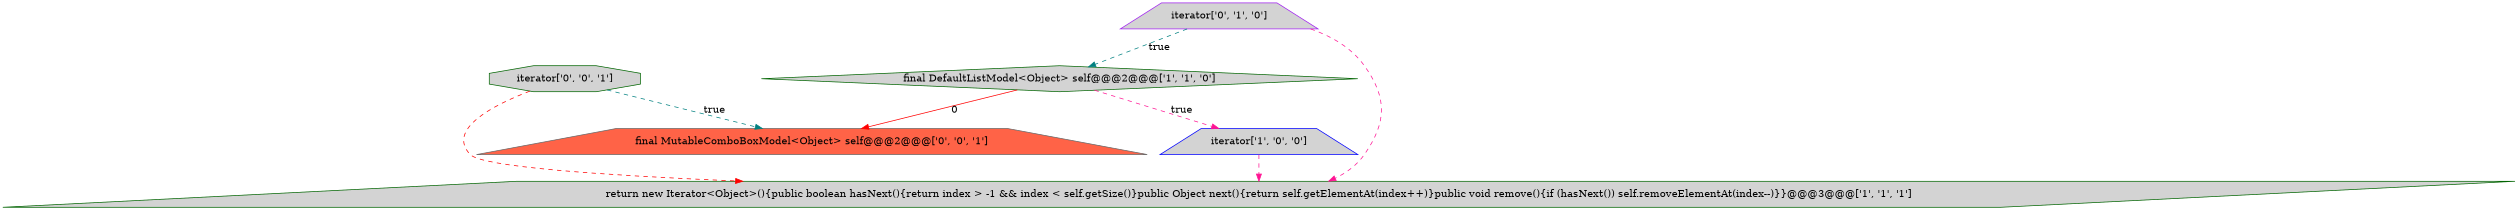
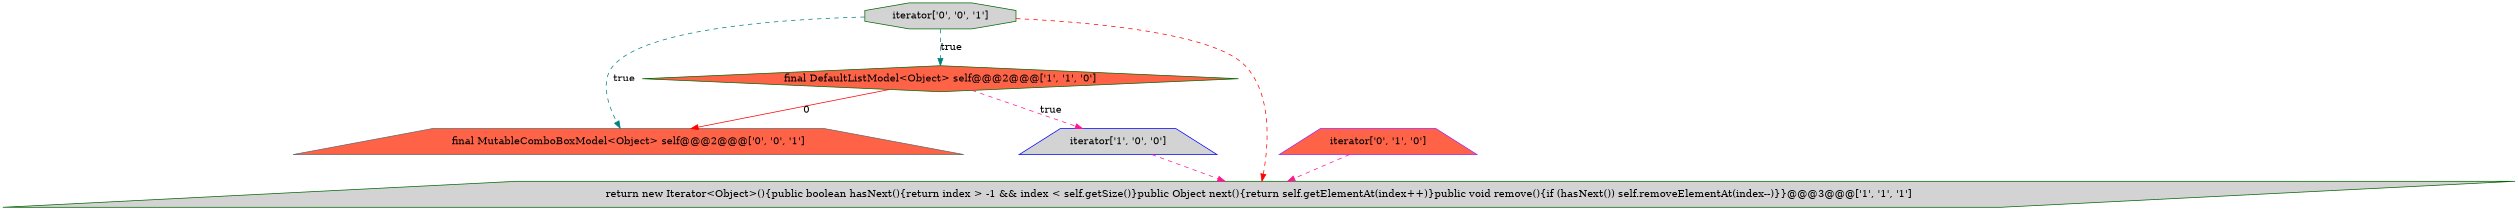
node "iterator['0', '1', '0']": fillcolor lightgray -> tomato
edge "iterator['0', '1', '0']" -> "final DefaultListModel<Object> self@@@2@@@['1', '1', '0']": now "iterator['0', '0', '1']" -> "final DefaultListModel<Object> self@@@2@@@['1', '1', '0']"
node "final DefaultListModel<Object> self@@@2@@@['1', '1', '0']": fillcolor lightgray -> tomato
